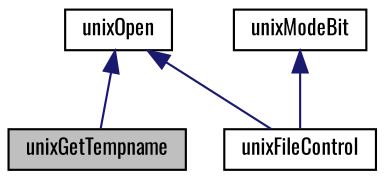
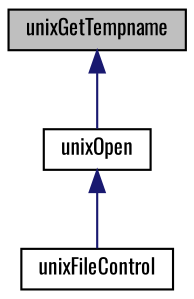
node "unixModeBit": removed
edge "unixGetTempname" -> "unixOpen": reversed
